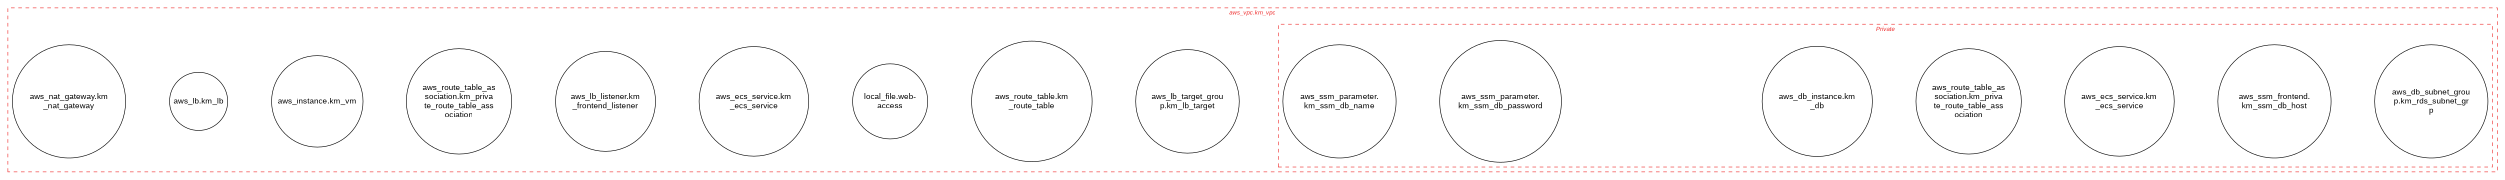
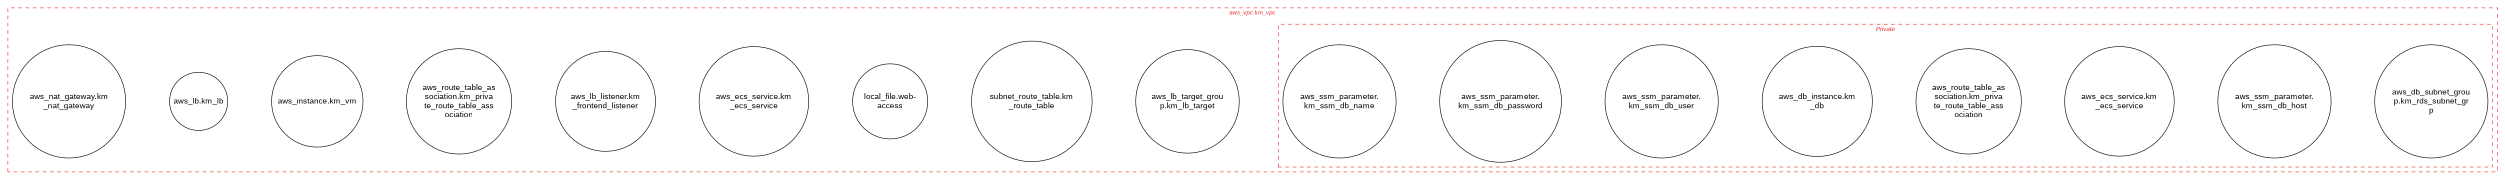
node "aws_route_table.km _route_table": label "aws_route_table.km _route_table" -> "subnet_route_table.km _route_table"
node "aws_ssm_parameter. km_ssm_db_user": added
node "aws_ssm_frontend. km_ssm_db_host": label "aws_ssm_frontend. km_ssm_db_host" -> "aws_ssm_parameter. km_ssm_db_host"
